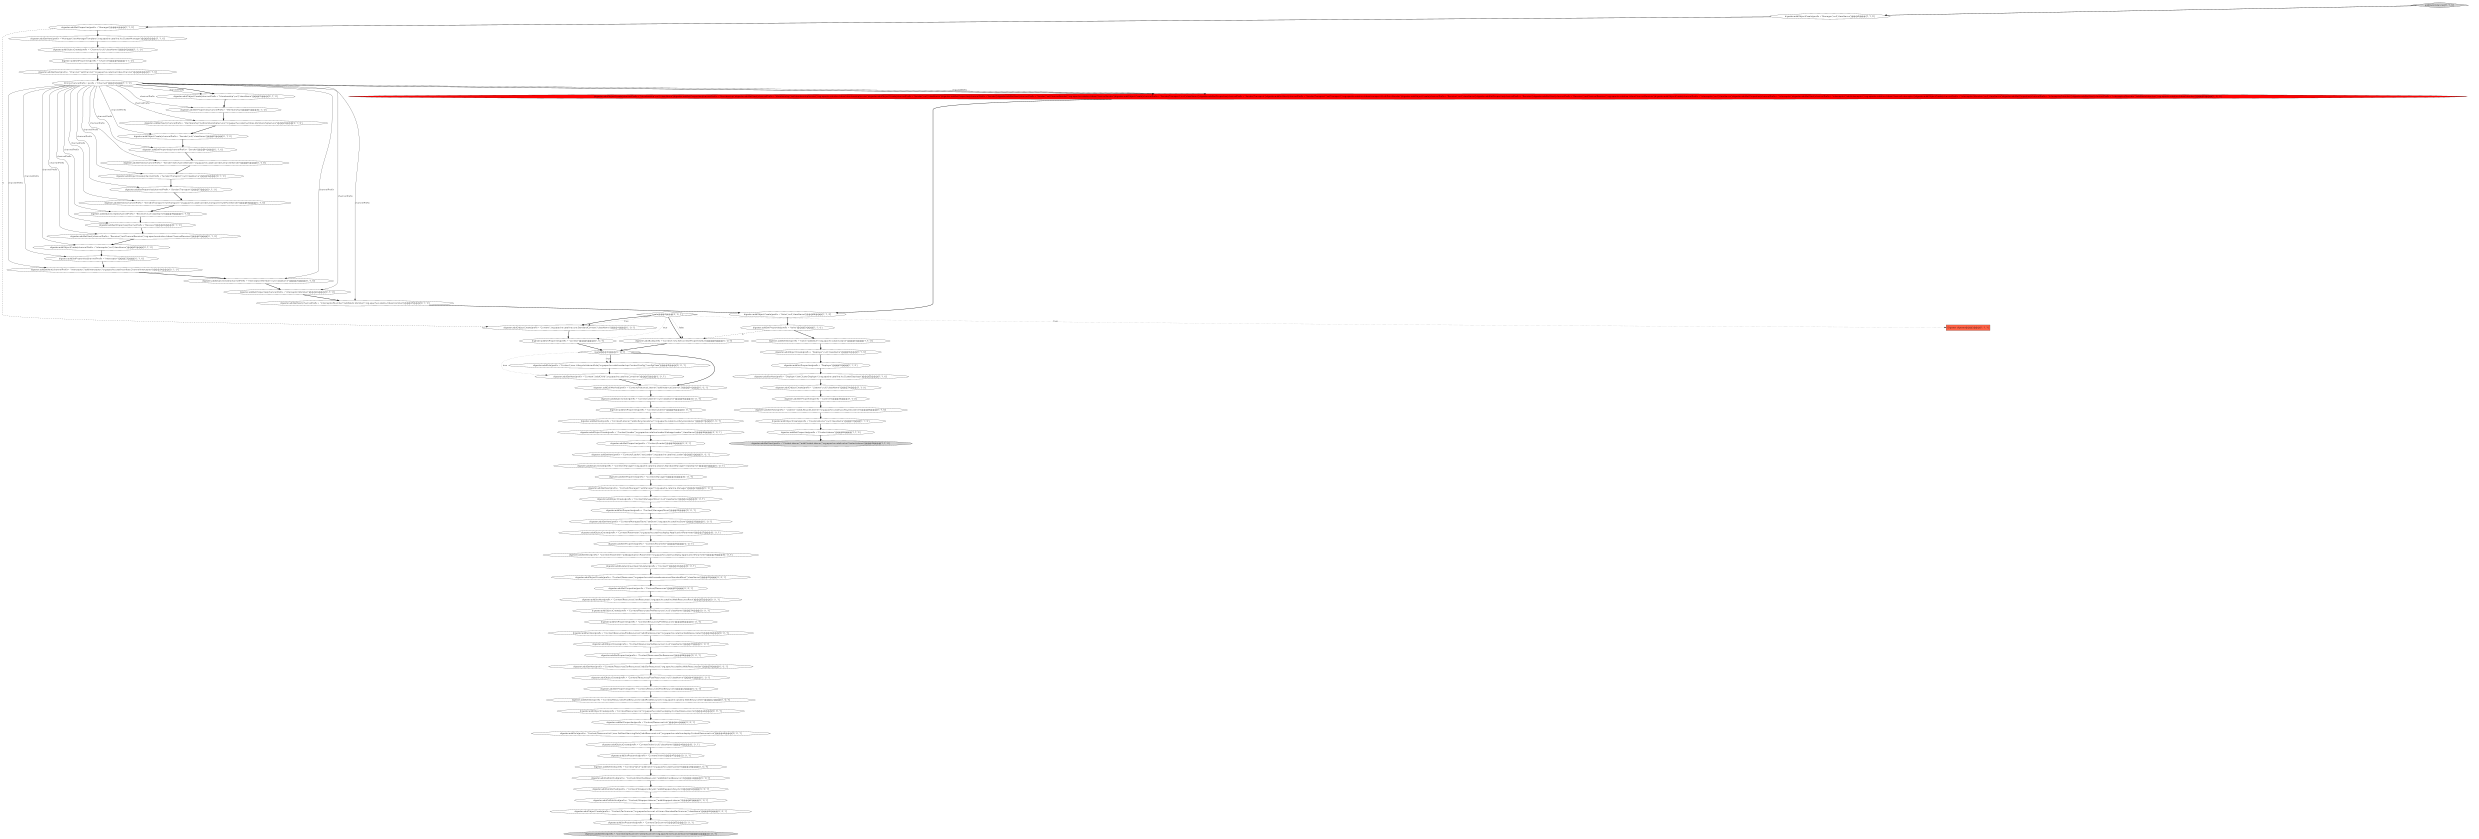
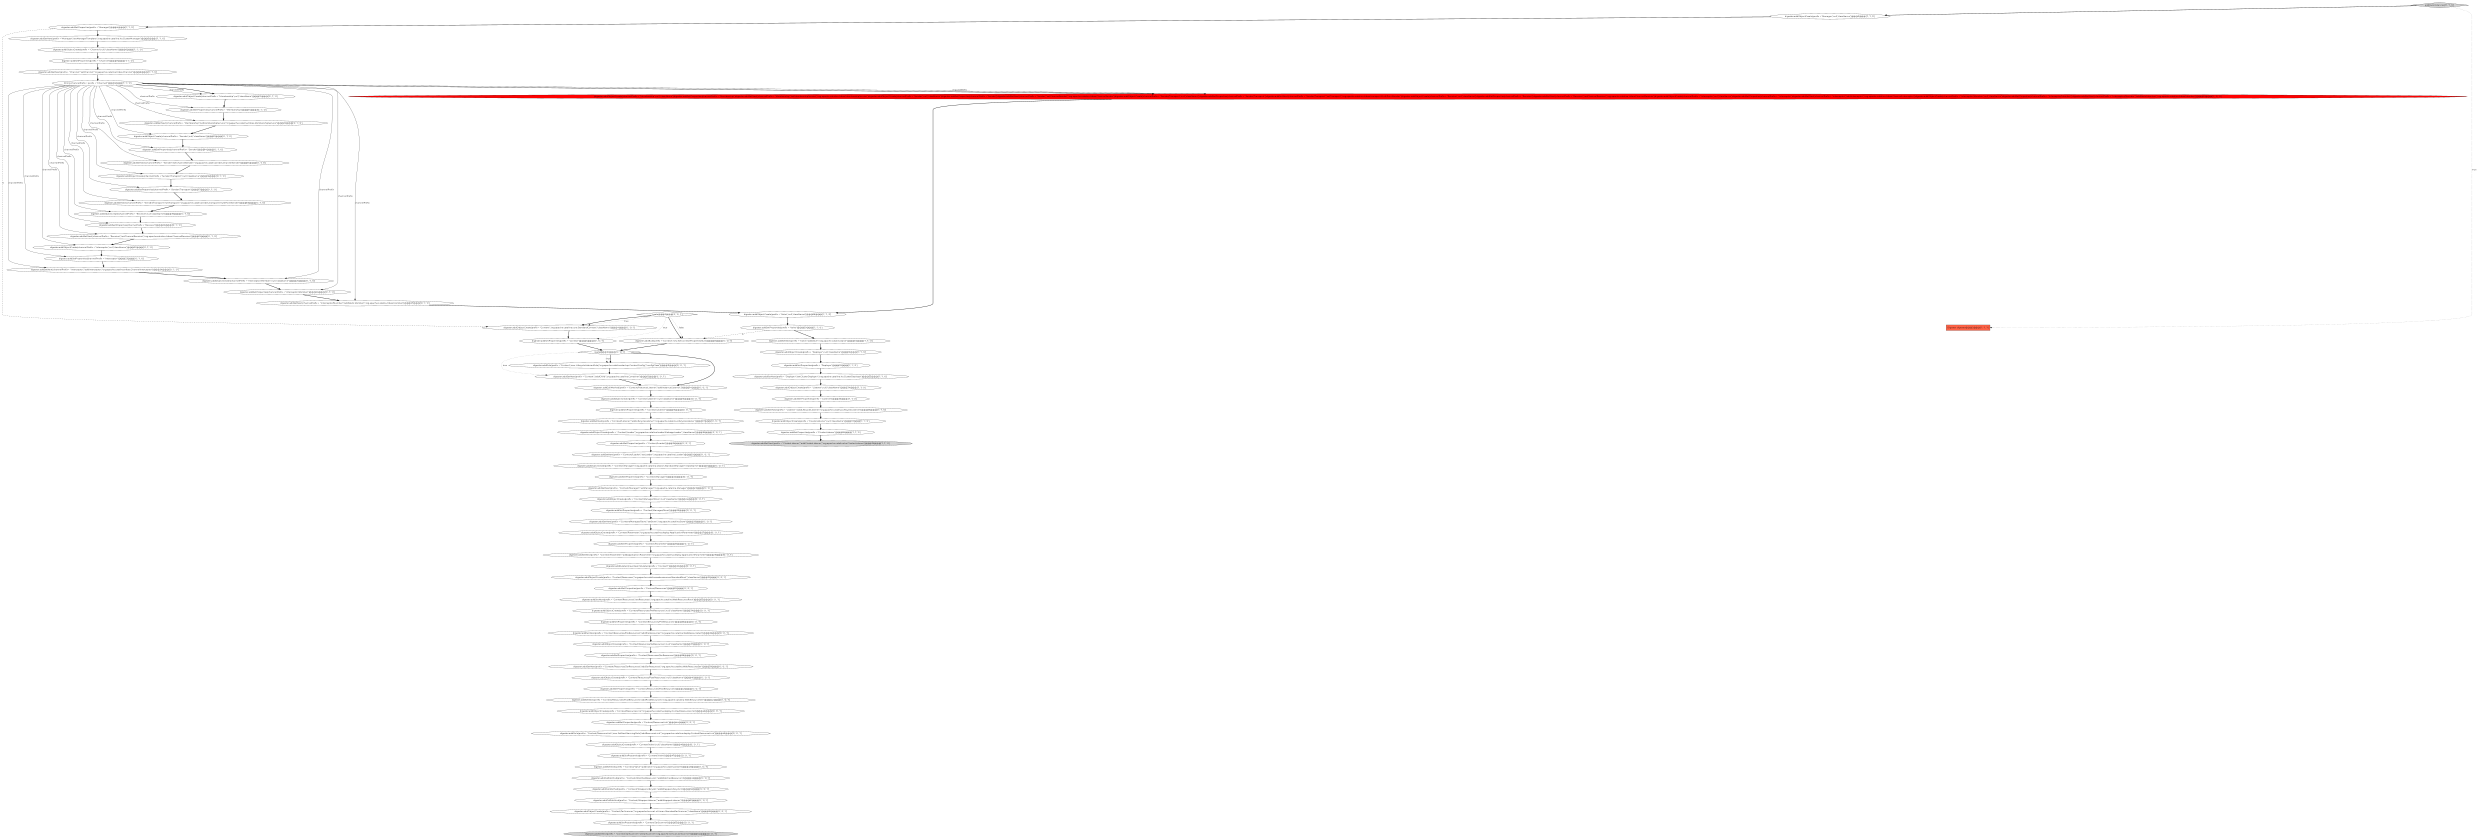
edge "create@@@3@@@['0', '0', '1']" -> "Digester digester@@@2@@@['1', '1', '1']": now "addRuleInstances['0', '1', '0']" -> "Digester digester@@@2@@@['1', '1', '1']"
